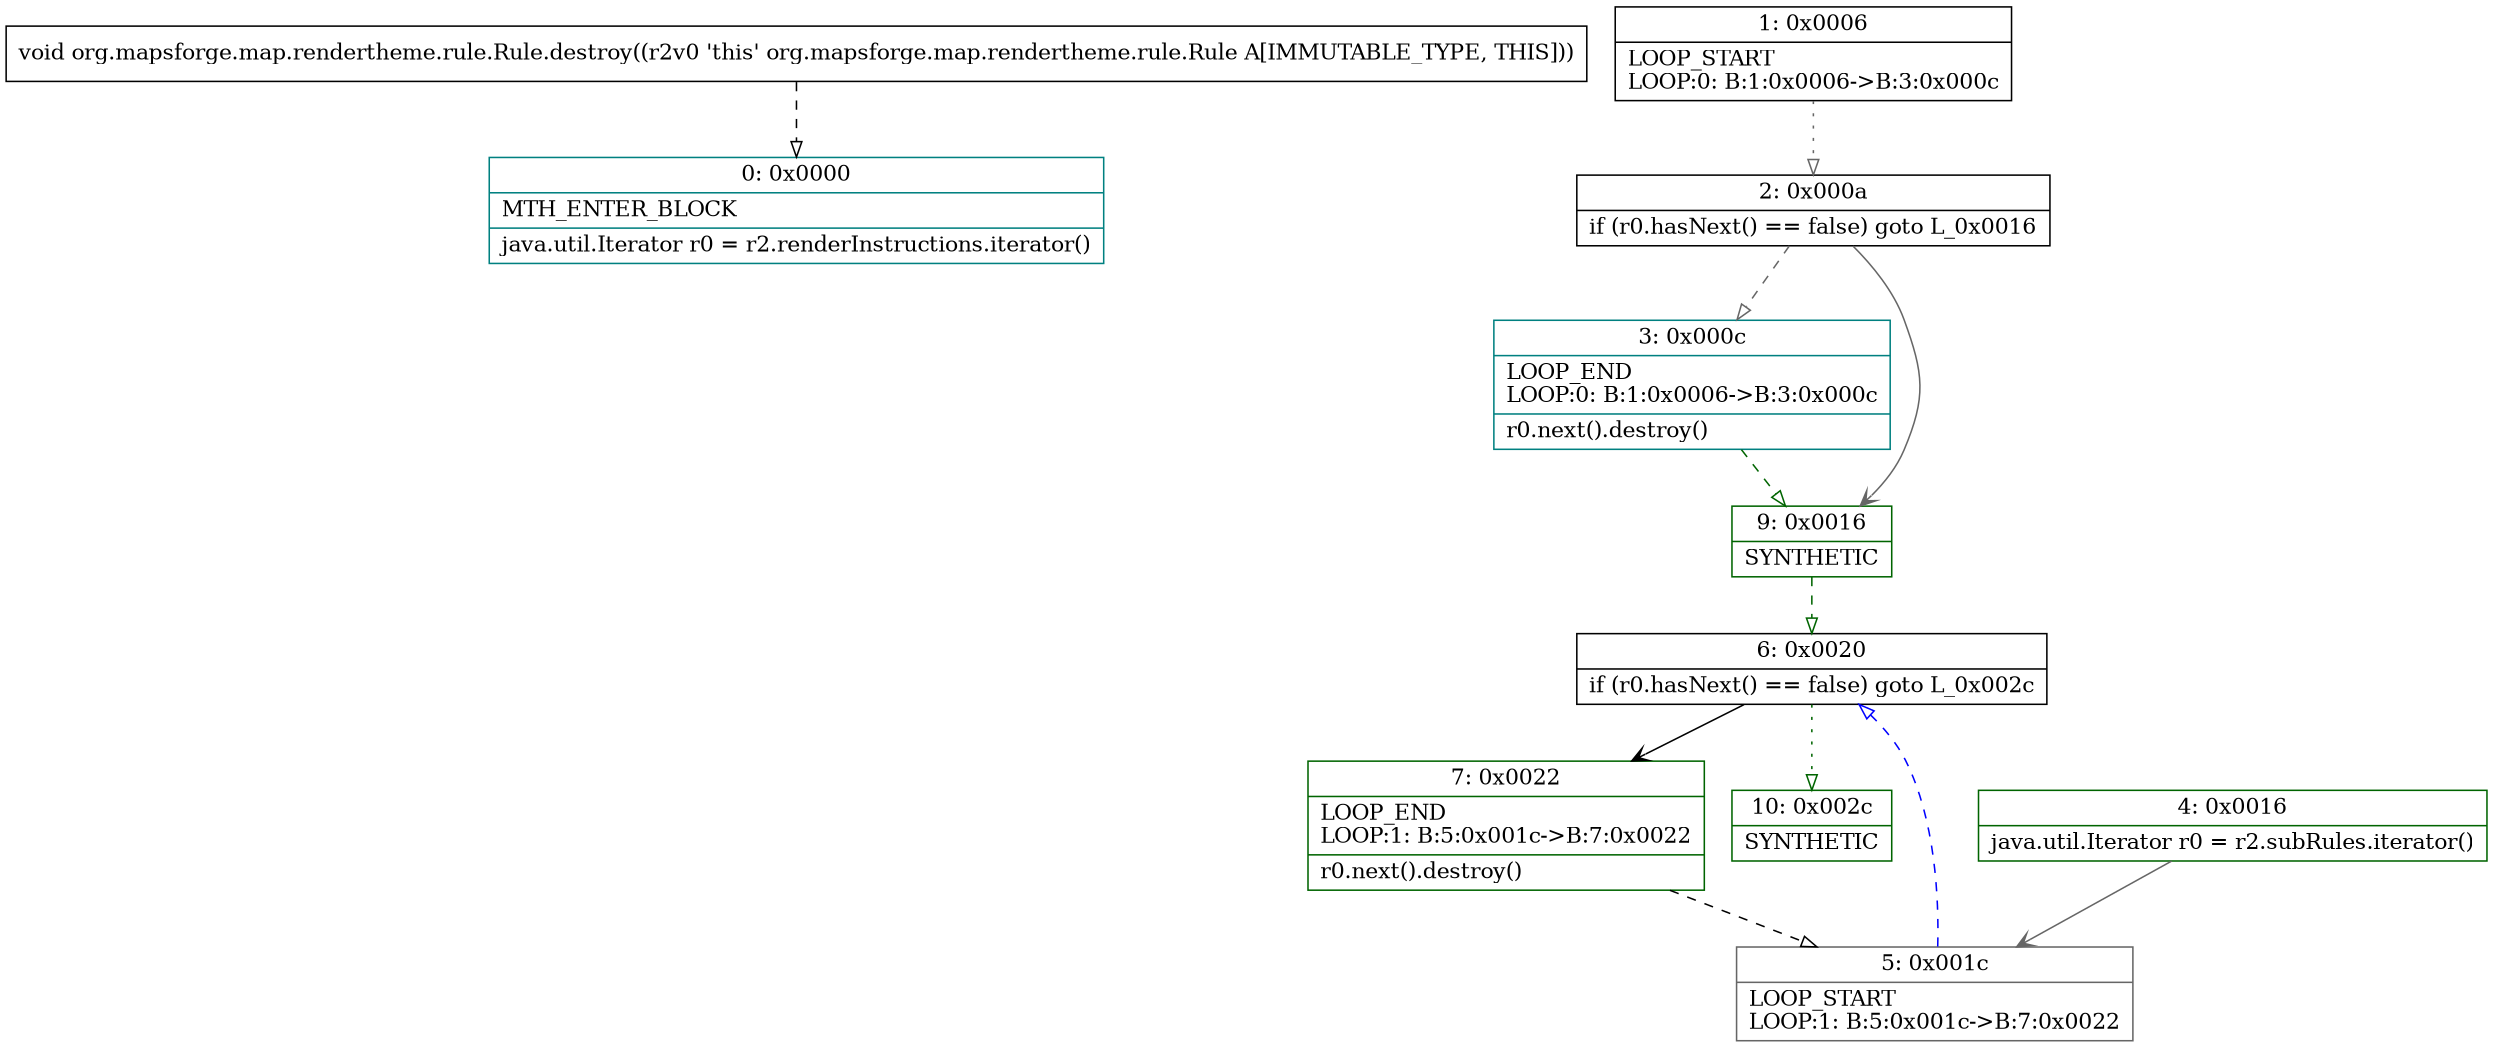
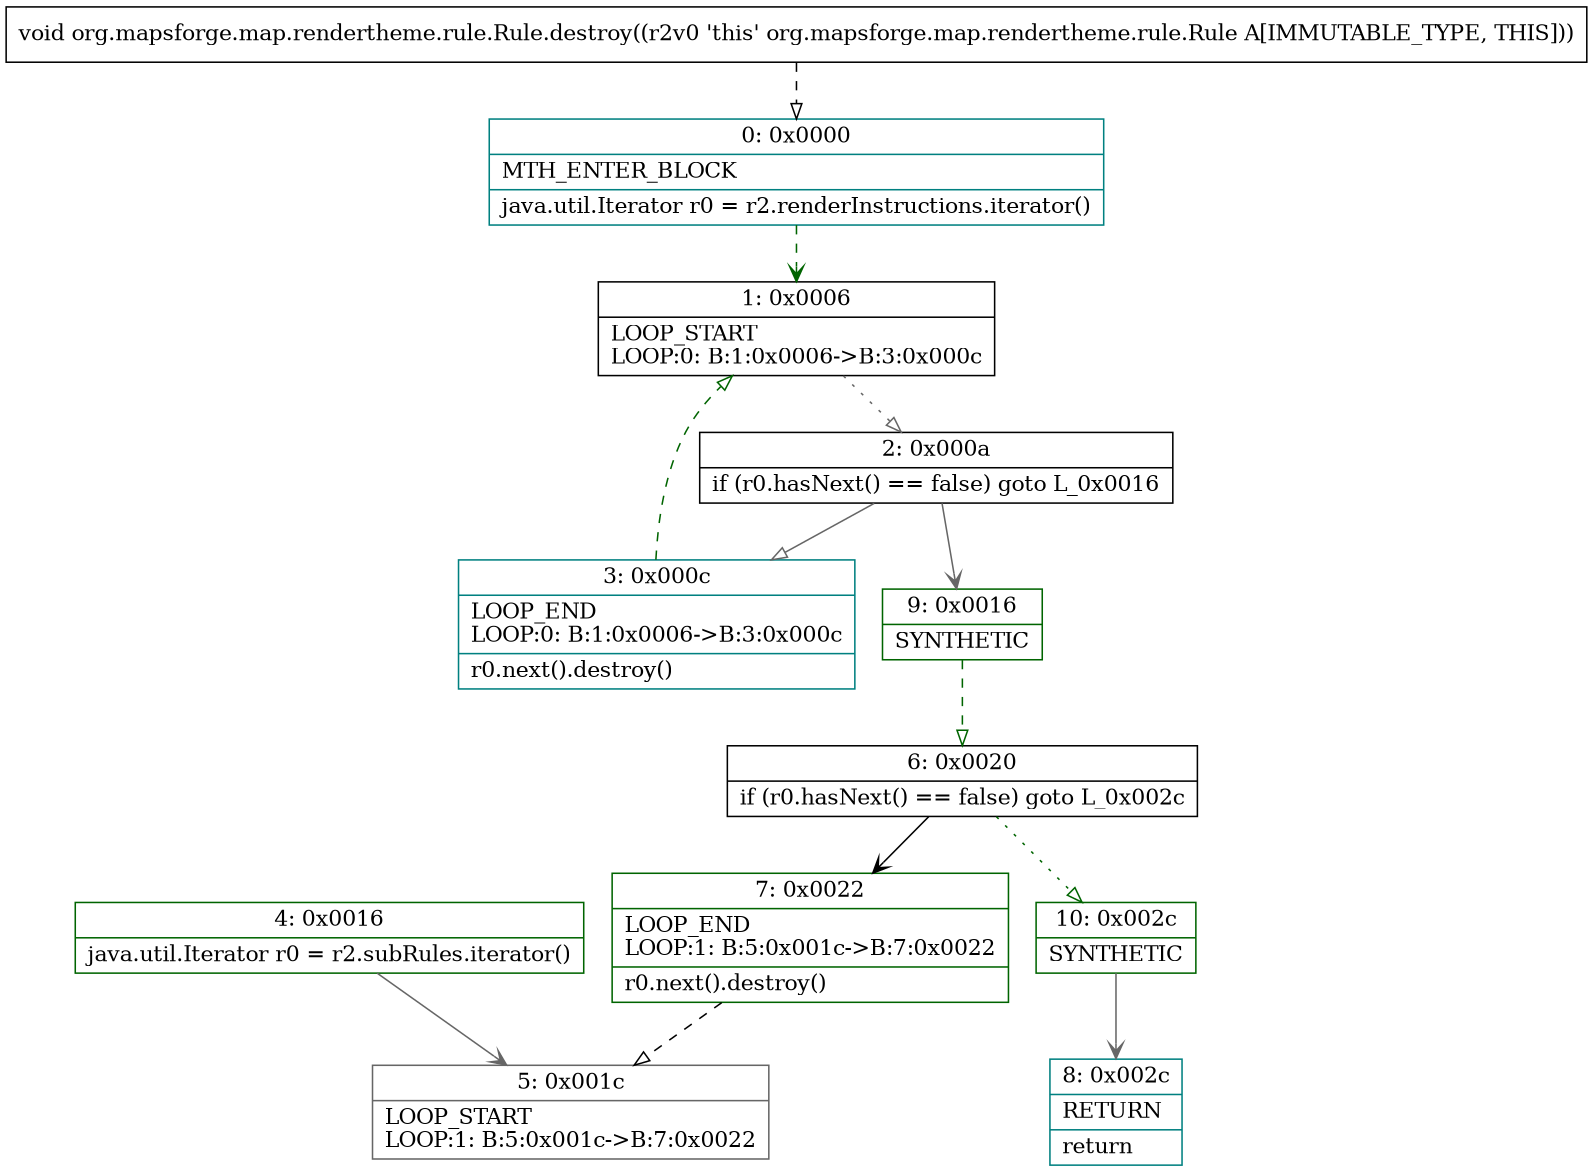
edge "0: 0x0000" -> "1: 0x0006": added
edge "2: 0x000a" -> "3: 0x000c": style dashed -> solid
edge "3: 0x000c" -> "9: 0x0016": now "3: 0x000c" -> "1: 0x0006"
edge "5: 0x001c" -> "6: 0x0020": removed
node "8: 0x002c": added
